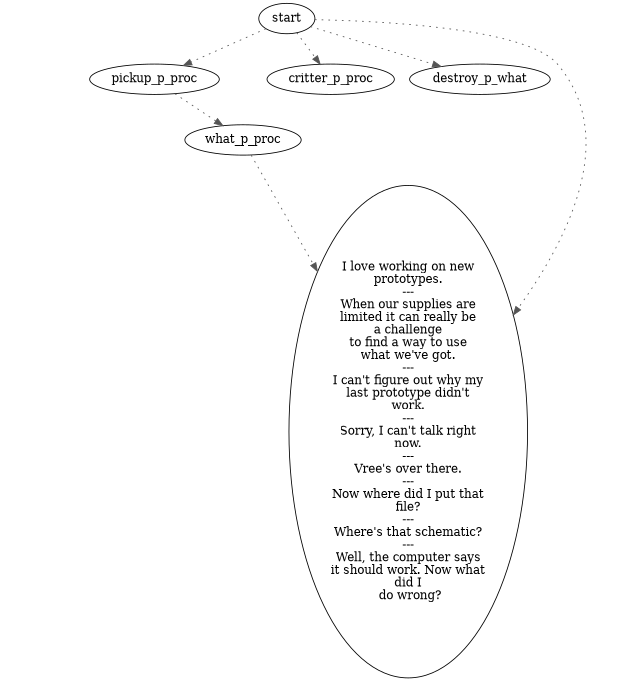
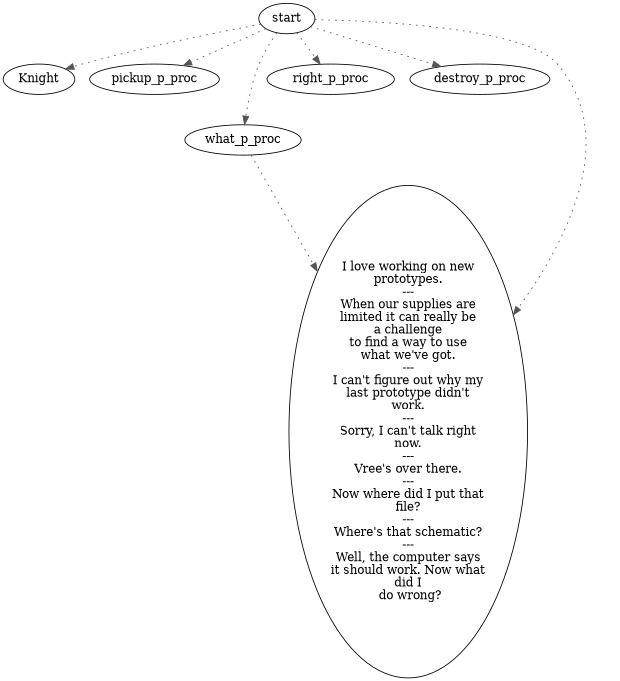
node "Knight": added
node "critter_p_proc": label "critter_p_proc" -> "right_p_proc"
node "destroy_p_what": label "destroy_p_what" -> "destroy_p_proc"
edge "pickup_p_proc" -> "what_p_proc": now "start" -> "what_p_proc"
